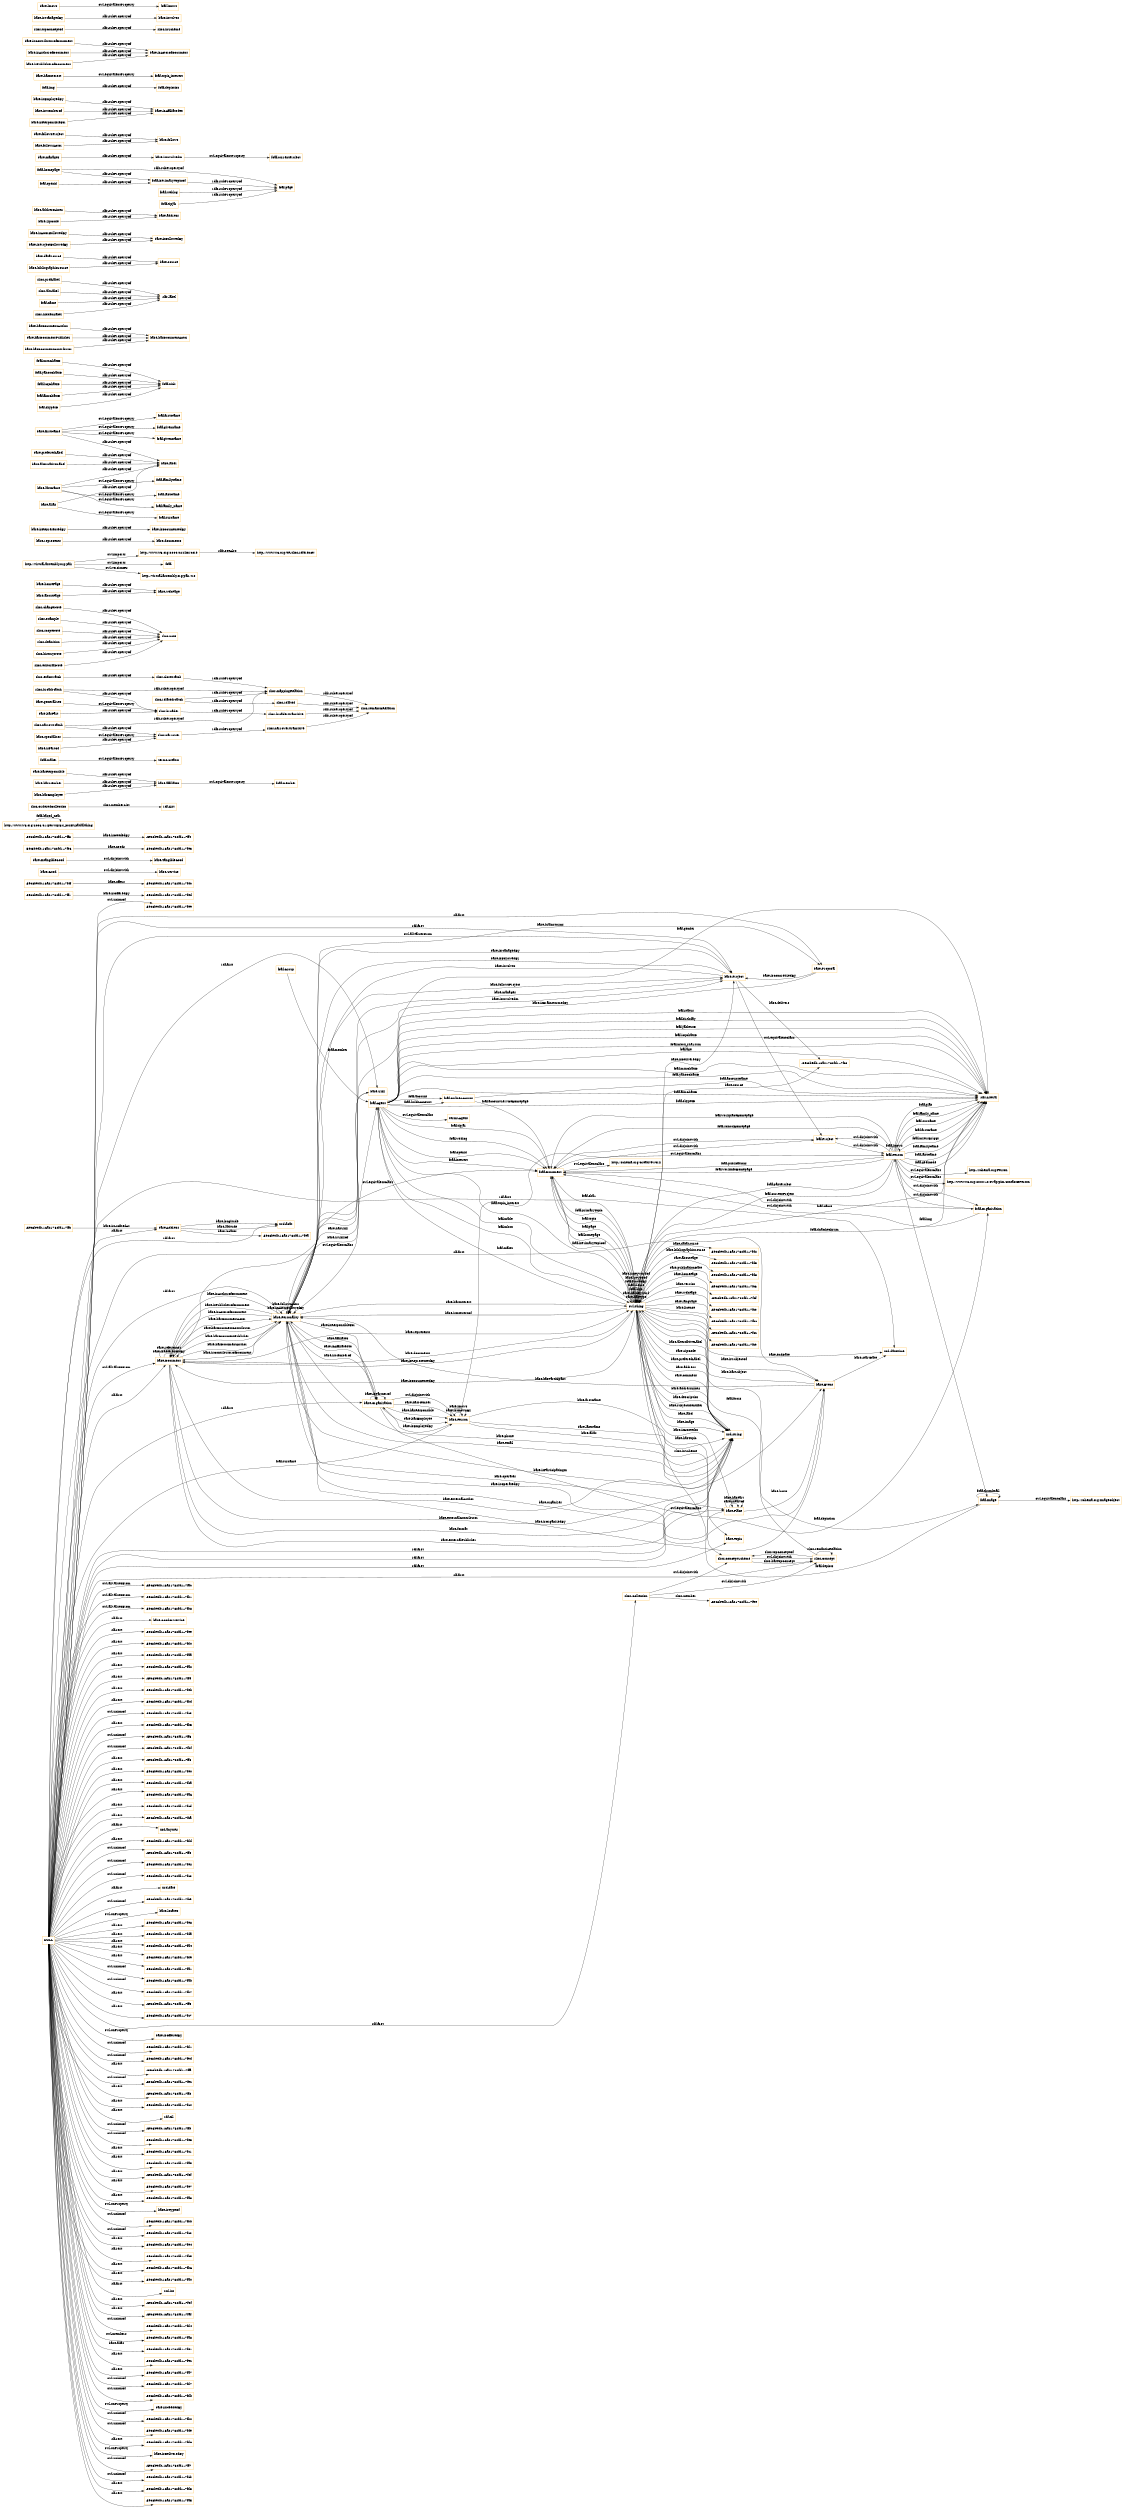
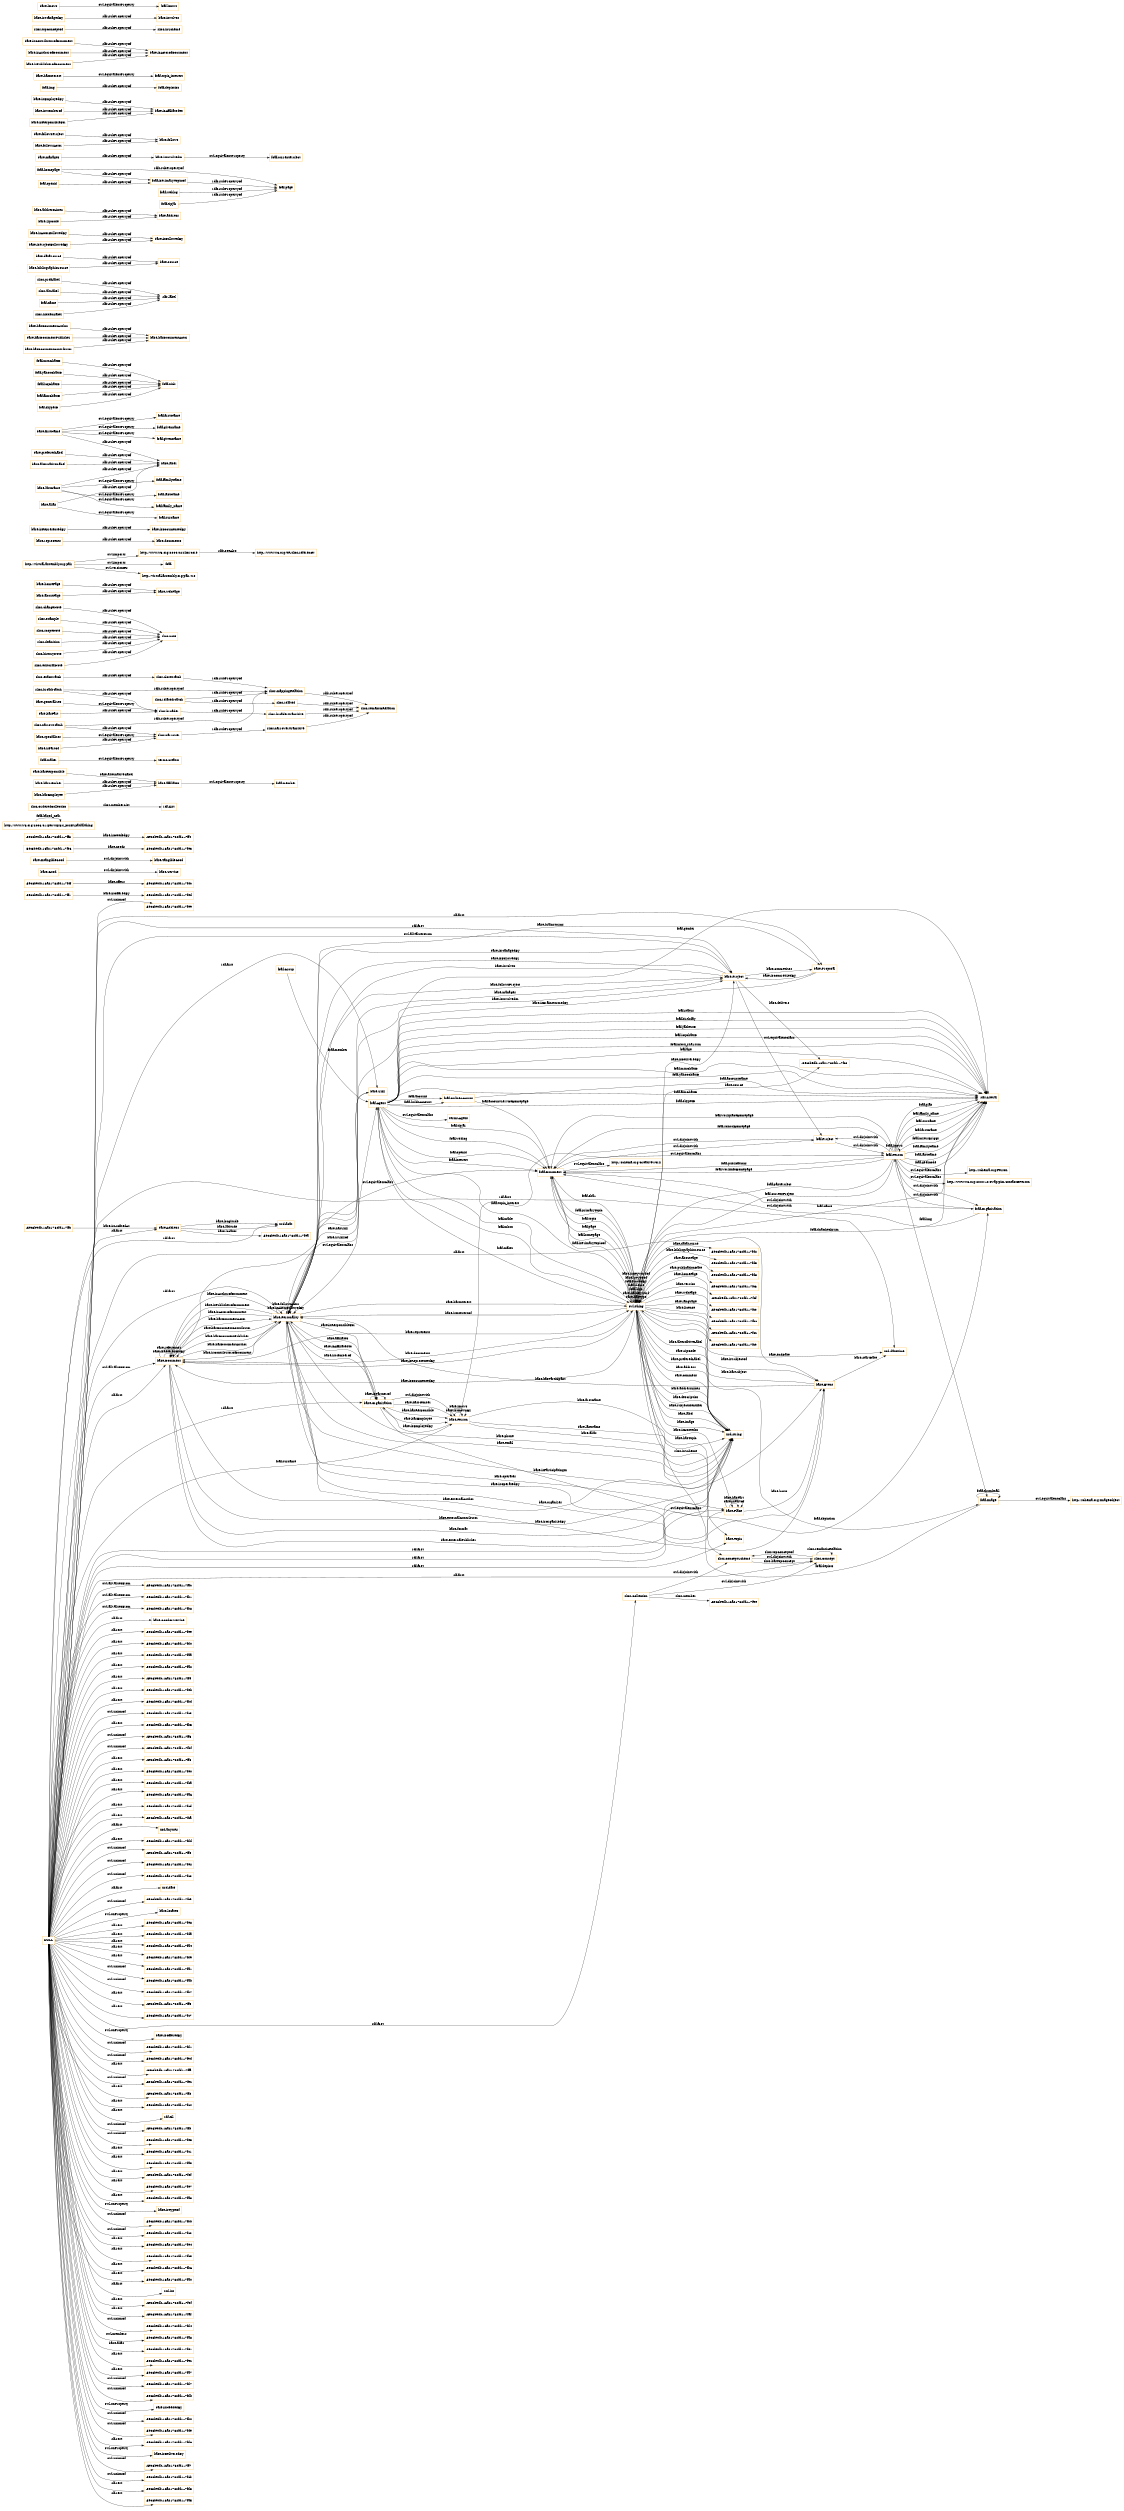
edge "base:hasResponsible" -> "base:affiliates": label "rdfs:subPropertyOf" -> "base:alternativeLabel"
edge "base:Project" -> "base:Proposal": added, label "base:concretizes"
edge "skos:Concept" -> "owl:Thing": removed, label "foaf:focus"
